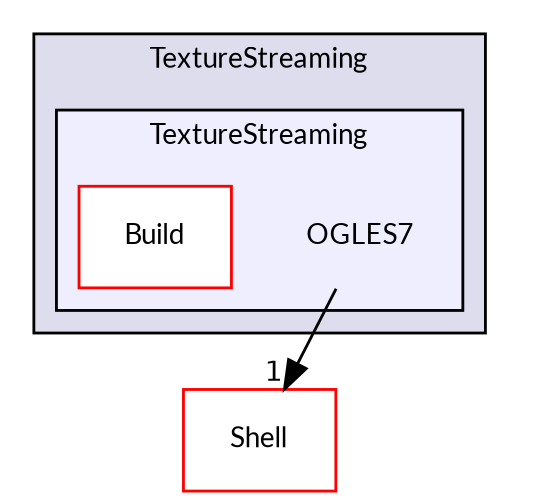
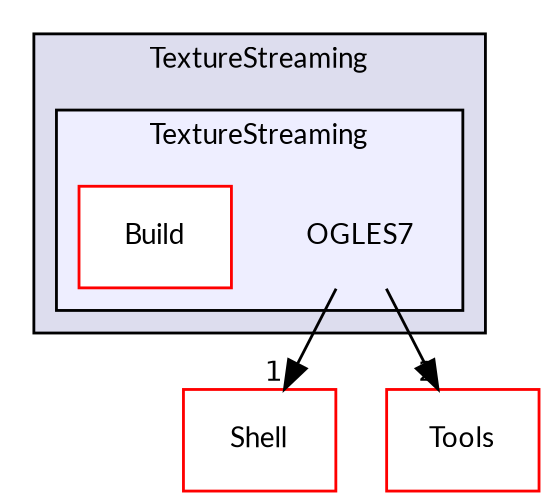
node "Tools": added
